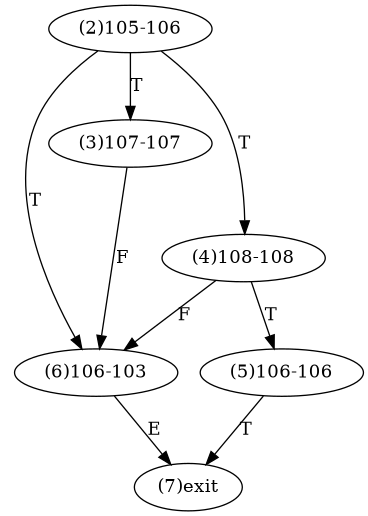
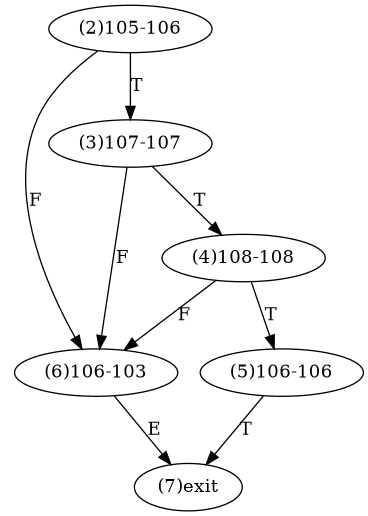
edge "(2)105-106" -> "(4)108-108": now "(3)107-107" -> "(4)108-108"
edge "(2)105-106" -> "(6)106-103": label "T" -> "F"
